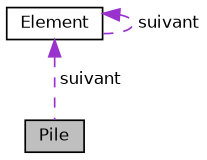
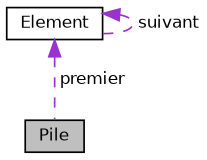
edge "Pile" -> "Element": label " suivant" -> " premier"
